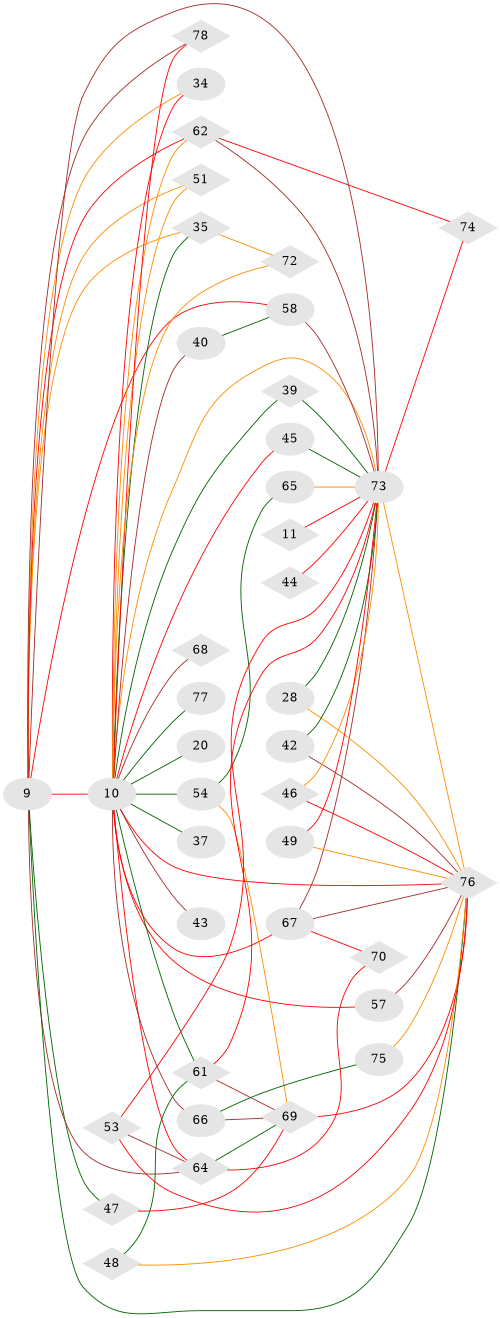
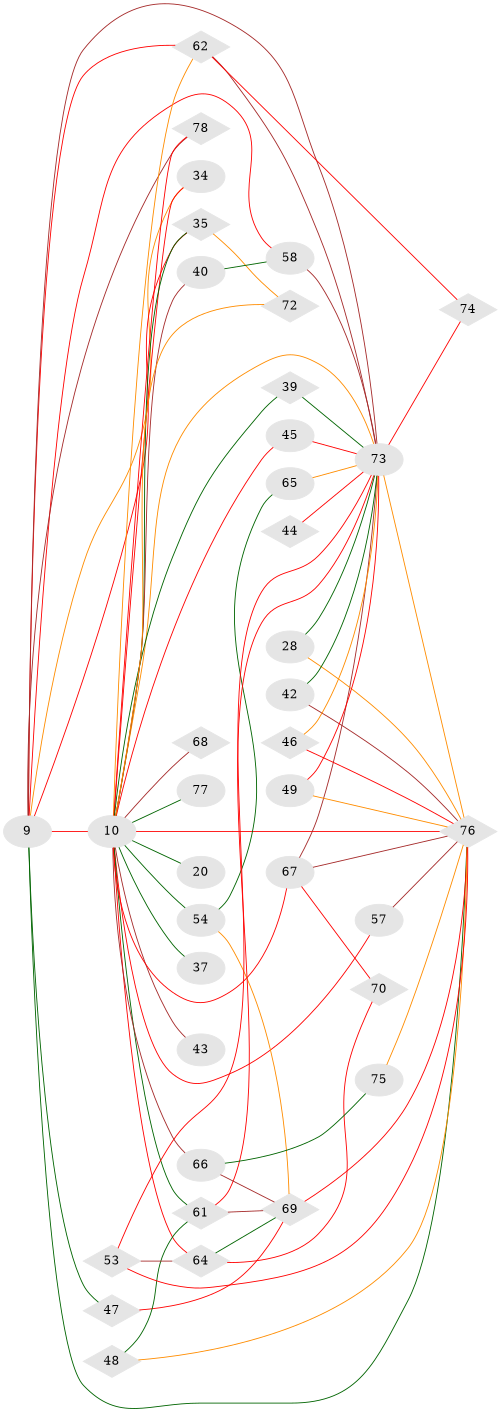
node "51": removed
edge "35" -- "9": color darkorange -> red
edge "45" -- "73": color darkgreen -> red
node "11": removed
edge "9" -- "64": removed
